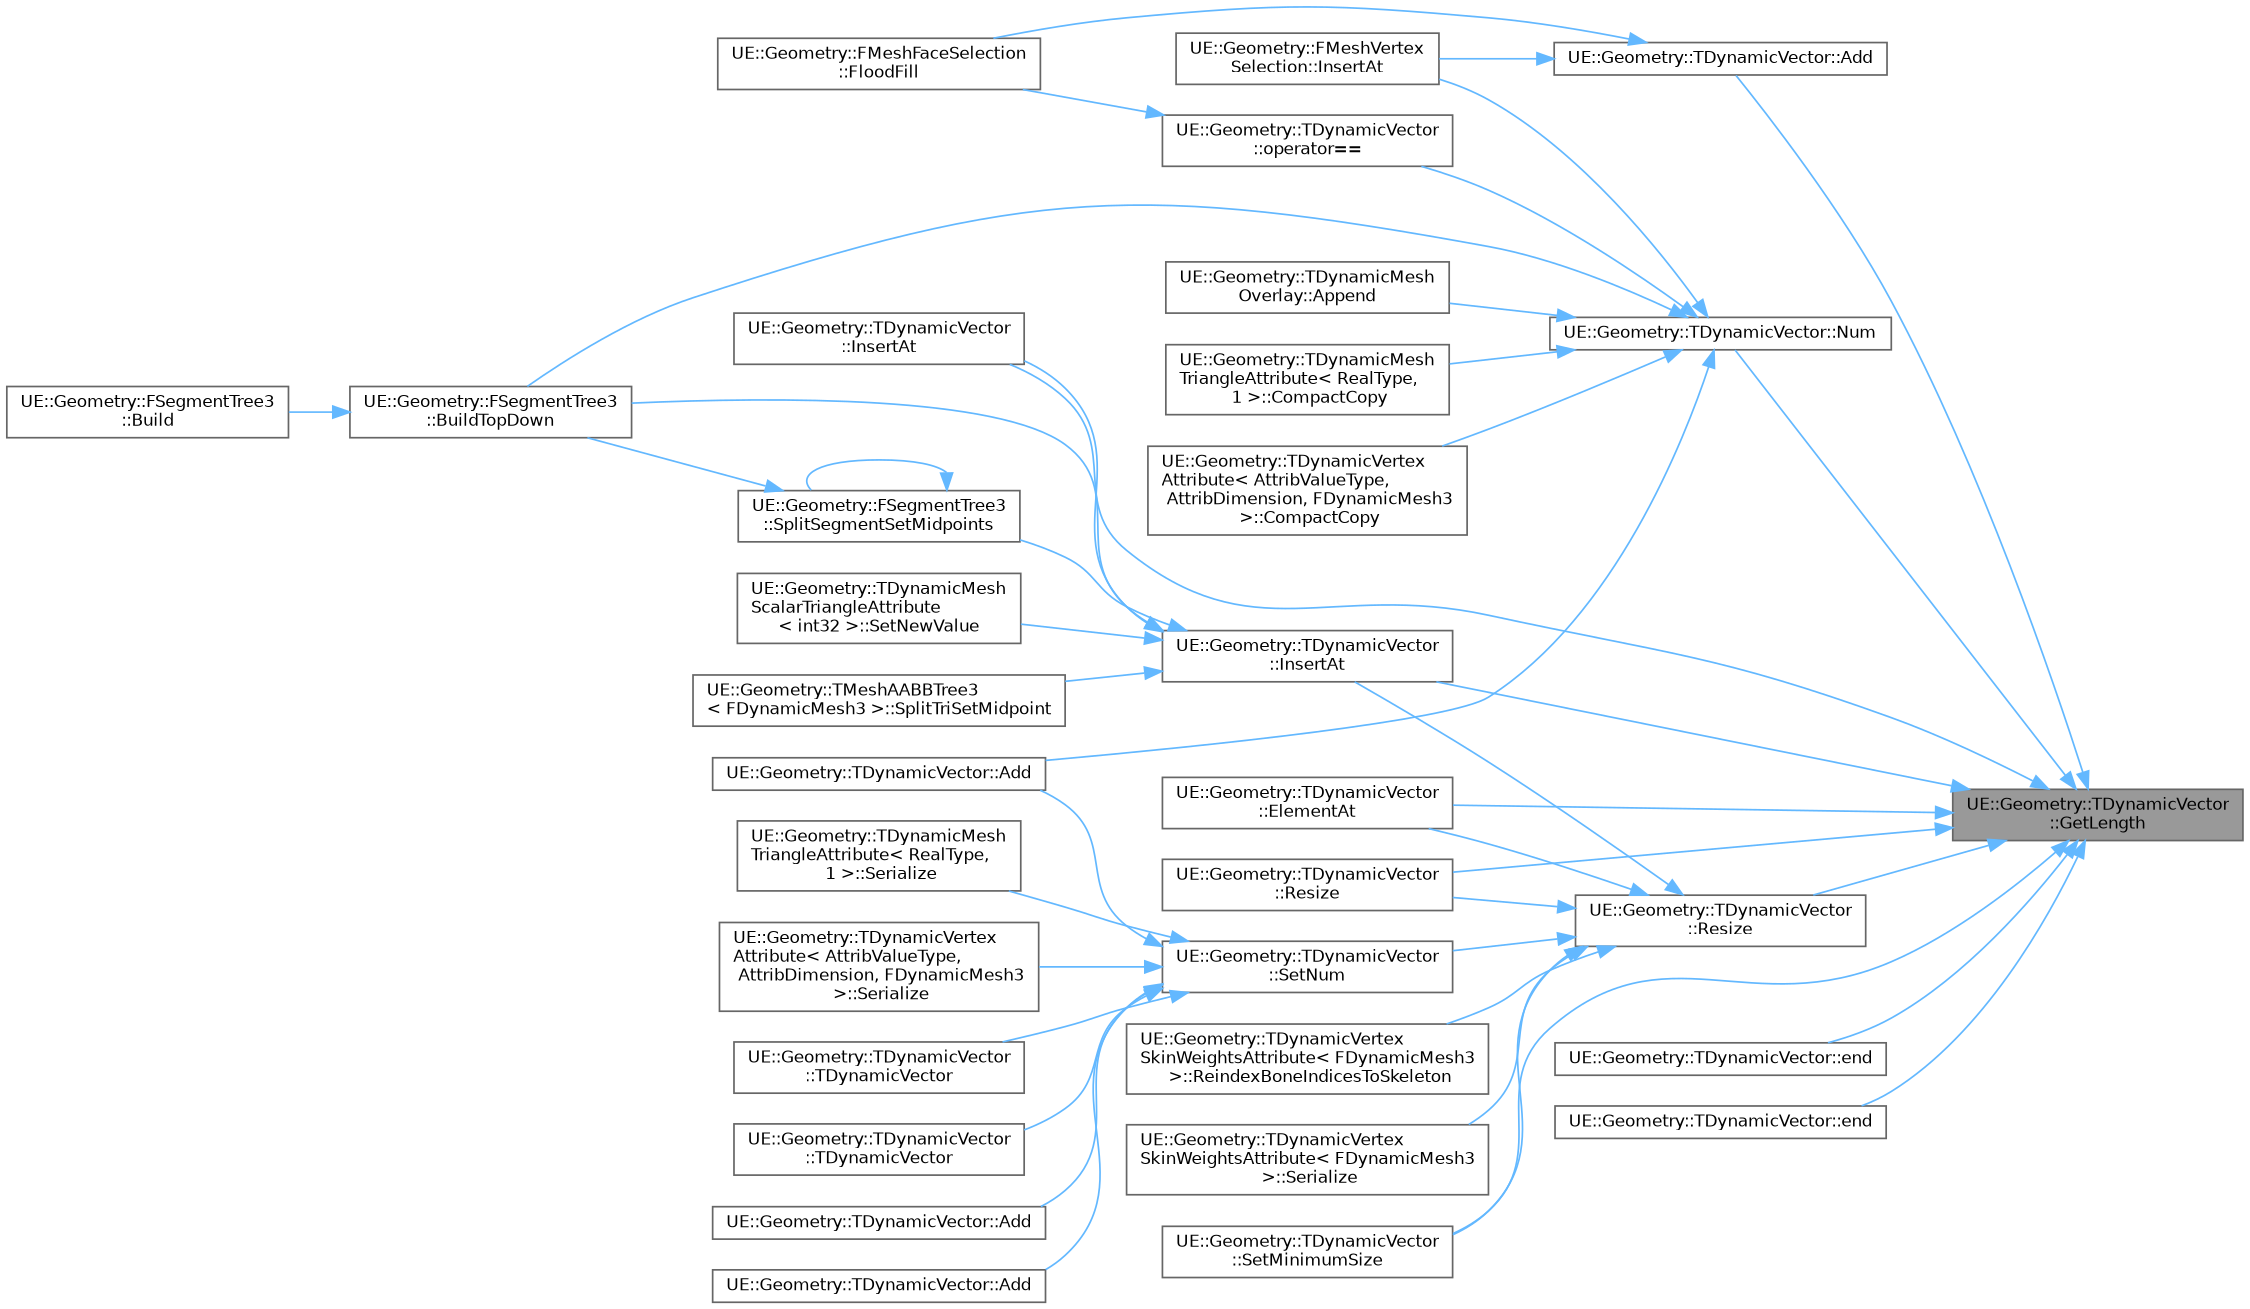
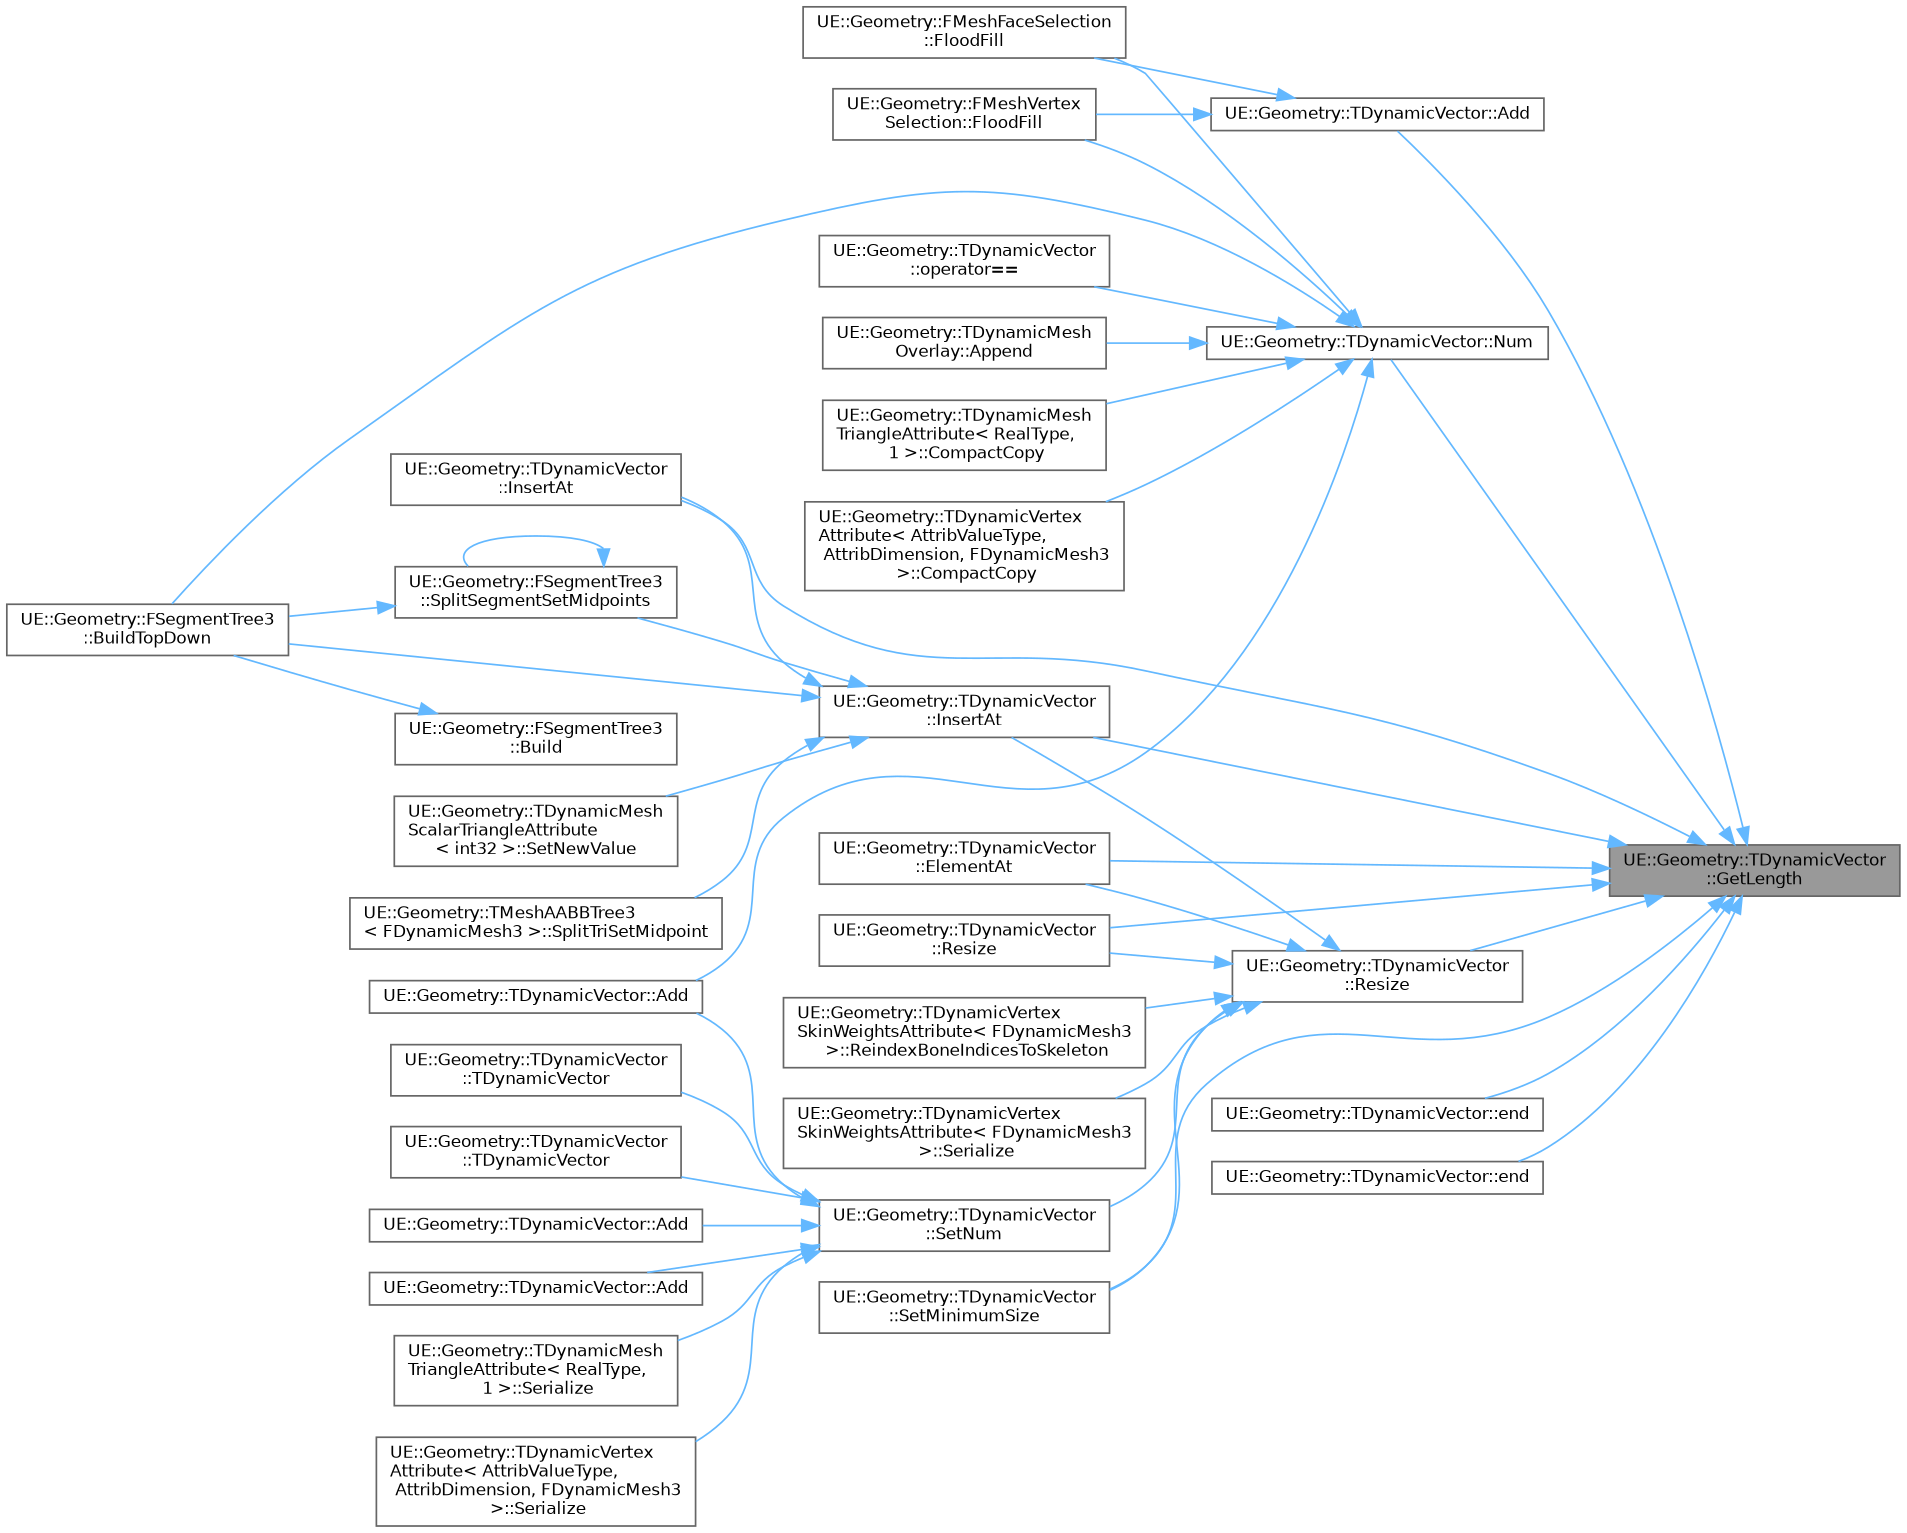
node "UE::Geometry::FMeshVertex Selection::InsertAt": label "UE::Geometry::FMeshVertex Selection::InsertAt" -> "UE::Geometry::FMeshVertex Selection::FloodFill"
edge "UE::Geometry::FMeshFaceSelection ::FloodFill" -> "UE::Geometry::TDynamicVector ::operator==": now "UE::Geometry::FMeshFaceSelection ::FloodFill" -> "UE::Geometry::TDynamicVector::Num"
edge "UE::Geometry::FSegmentTree3 ::Build" -> "UE::Geometry::FSegmentTree3 ::BuildTopDown": reversed
